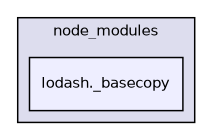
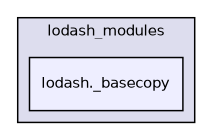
cluster "node_modules": label "node_modules" -> "lodash_modules"
